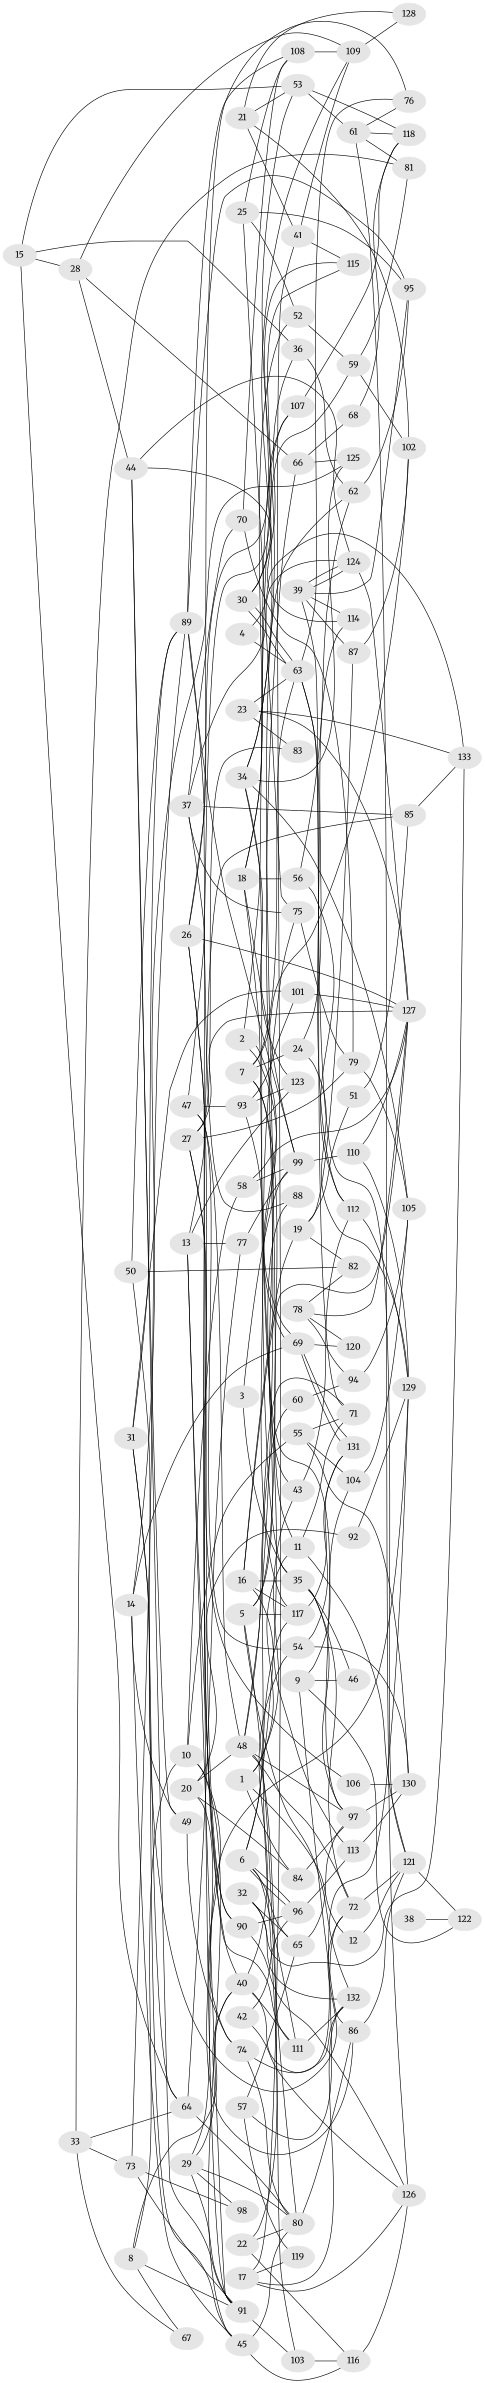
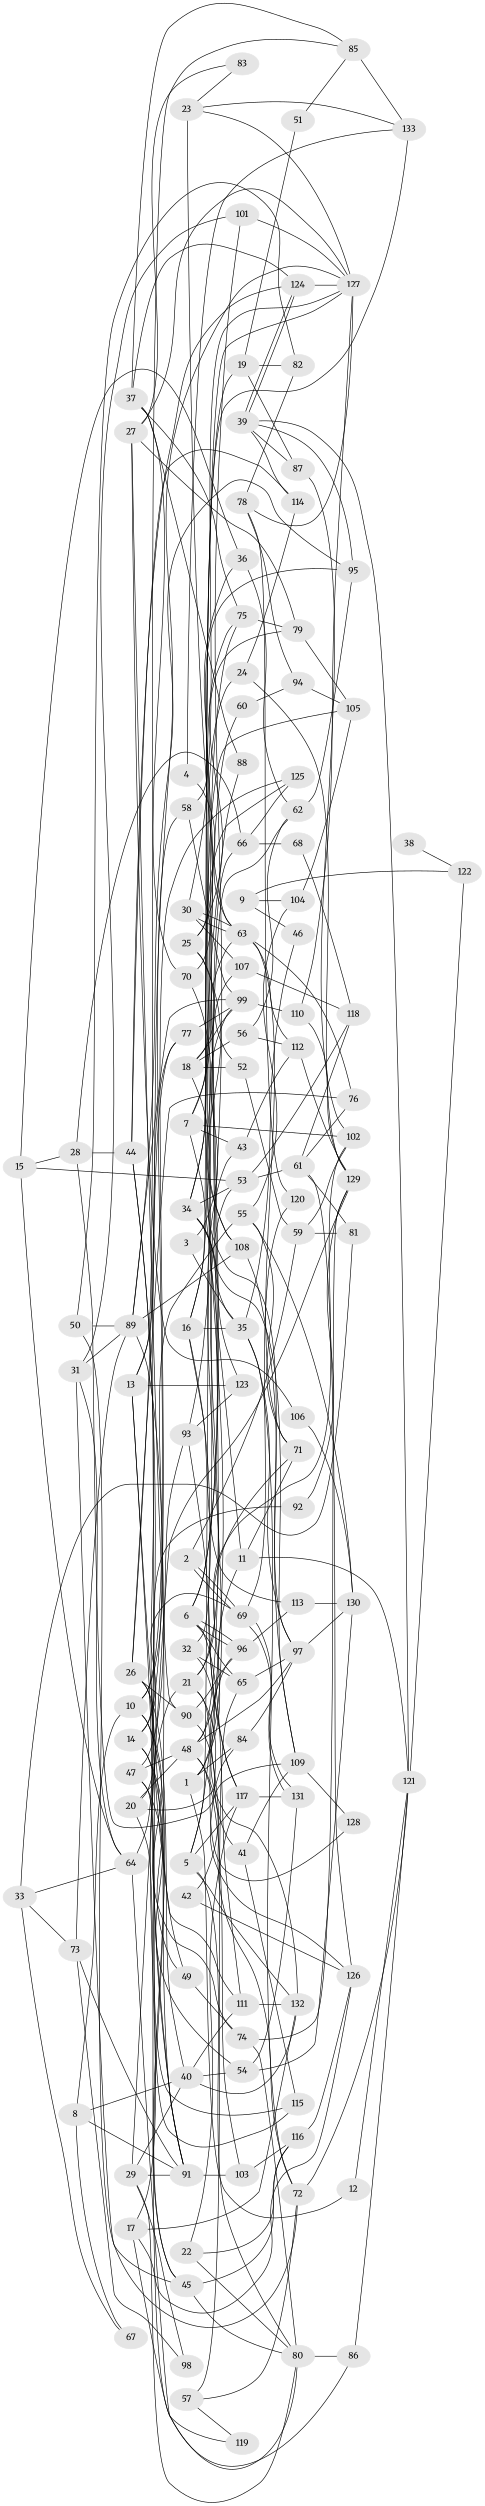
edge "41" -- "17": now "21" -- "17"
edge "9" -- "86": removed
